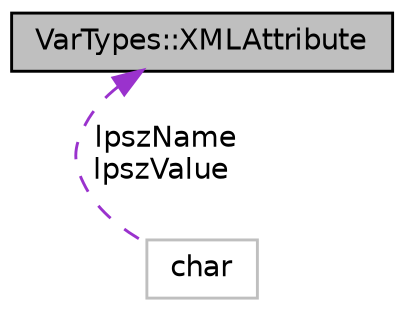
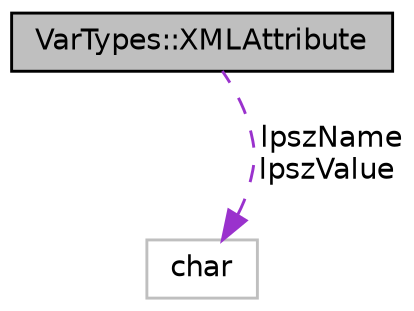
edge "char" -> "VarTypes::XMLAttribute": reversed
